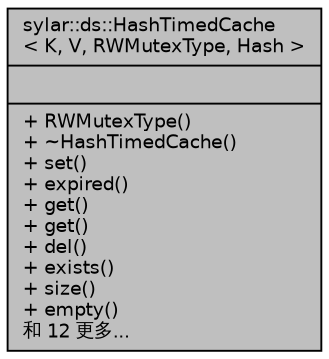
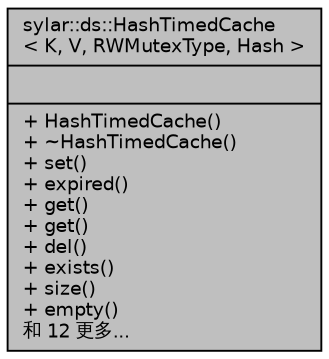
node "sylar::ds::HashTimedCache": text "+ RWMutexType()" -> "+ HashTimedCache()"
